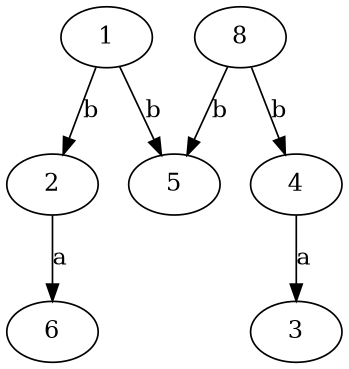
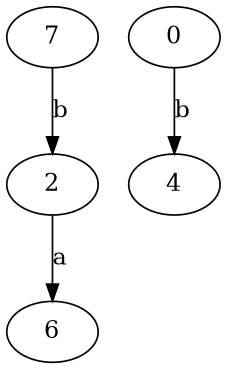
node "1": label "1" -> "7"
node "8": label "8" -> "0"
node "5": removed
node "3": removed
